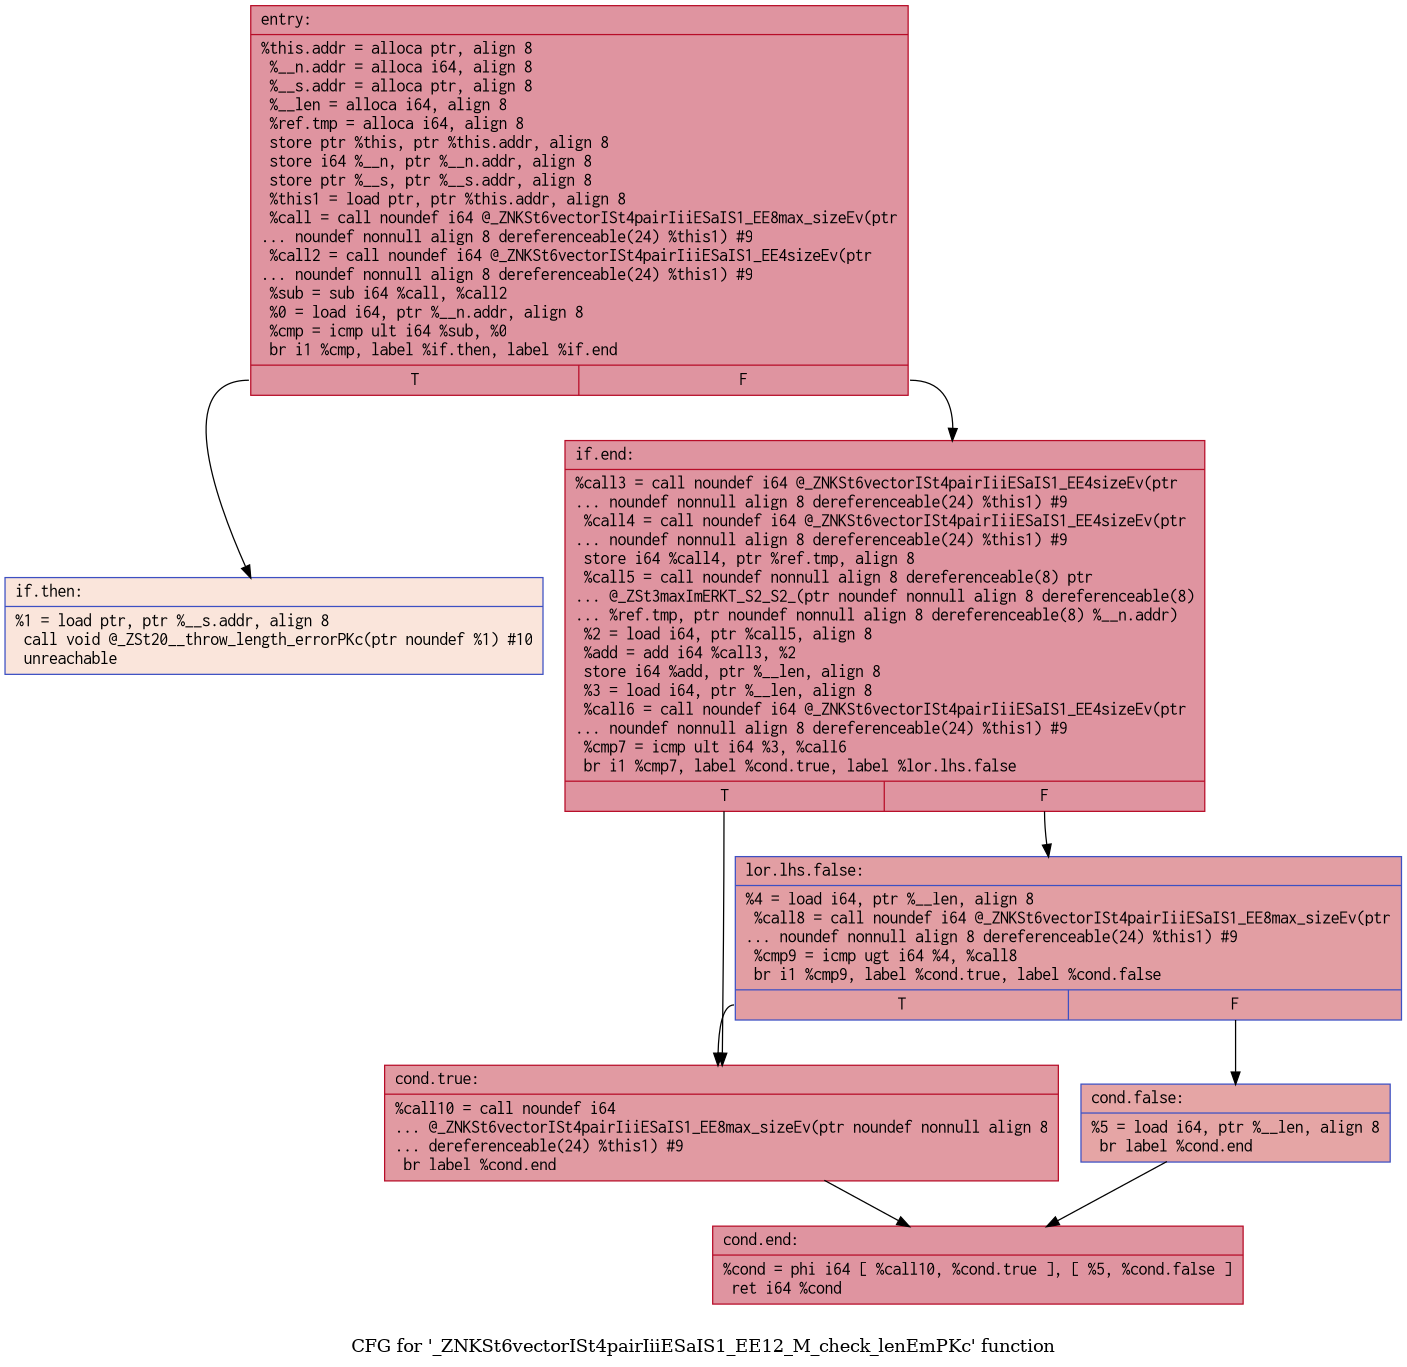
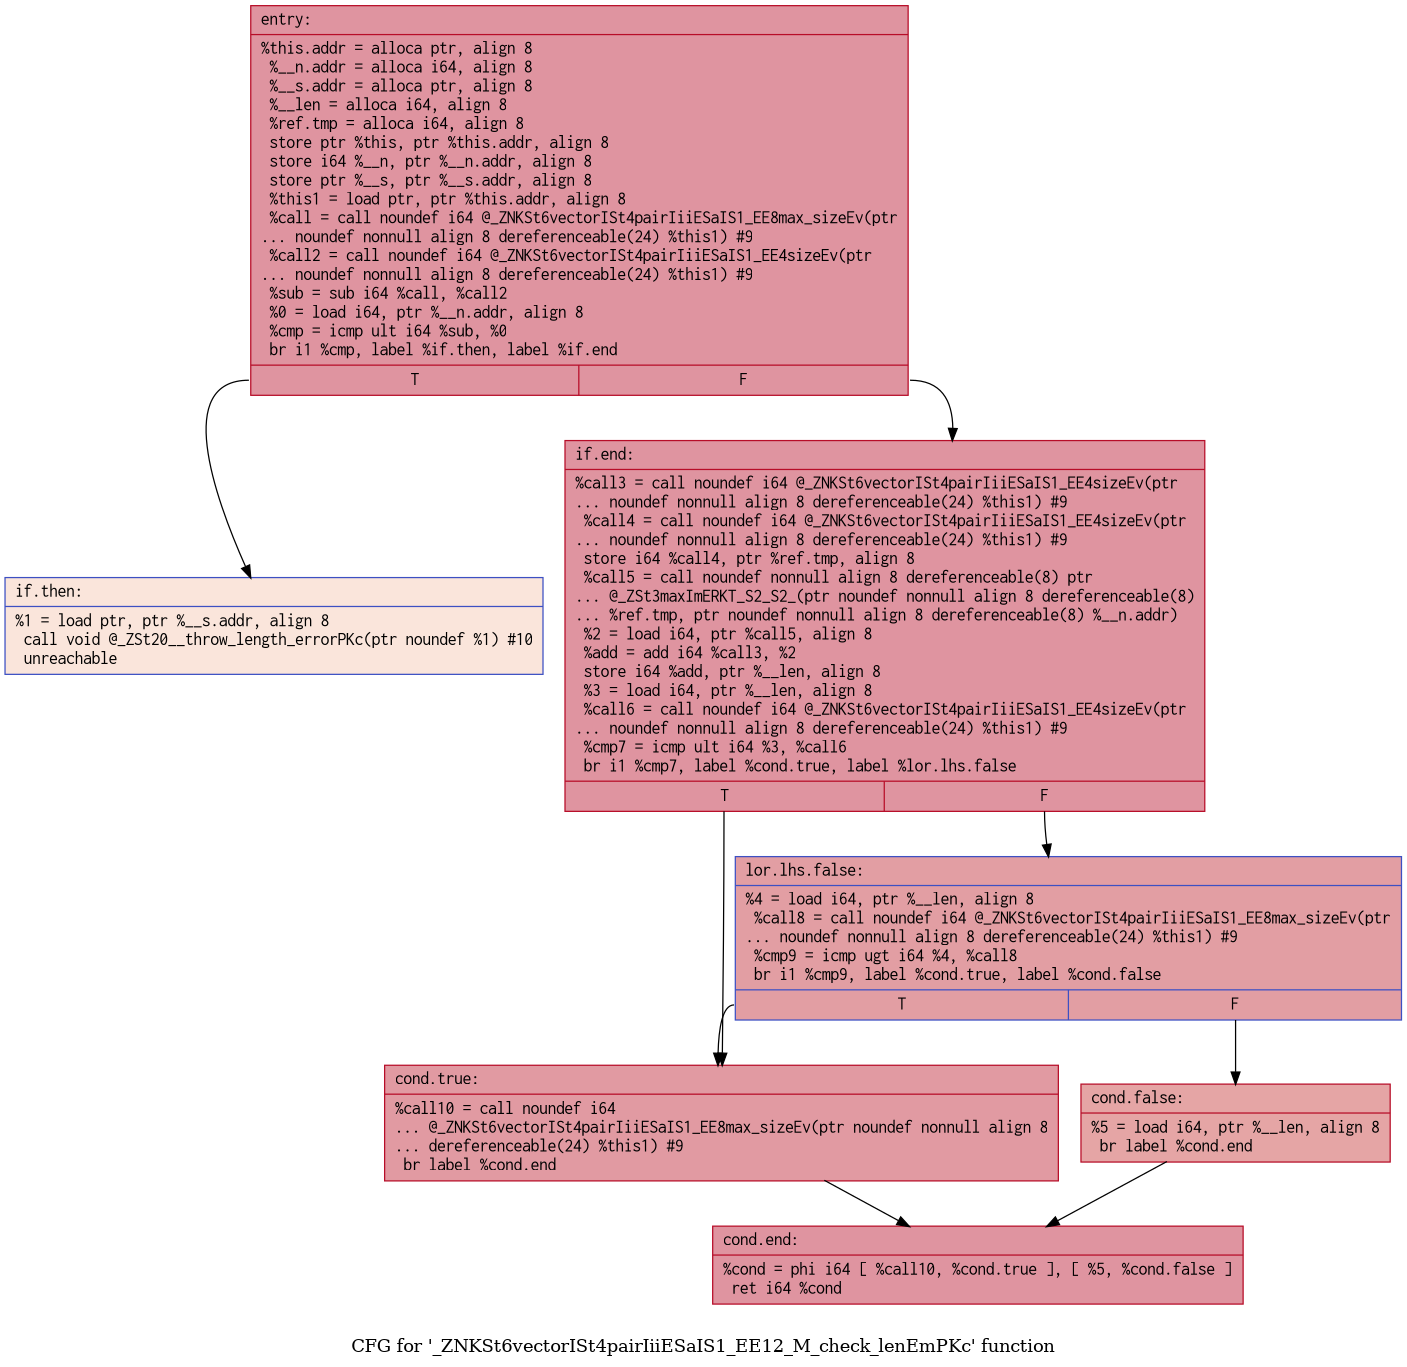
node "cond.false:": color #3d50c3ff -> #b70d28ff
